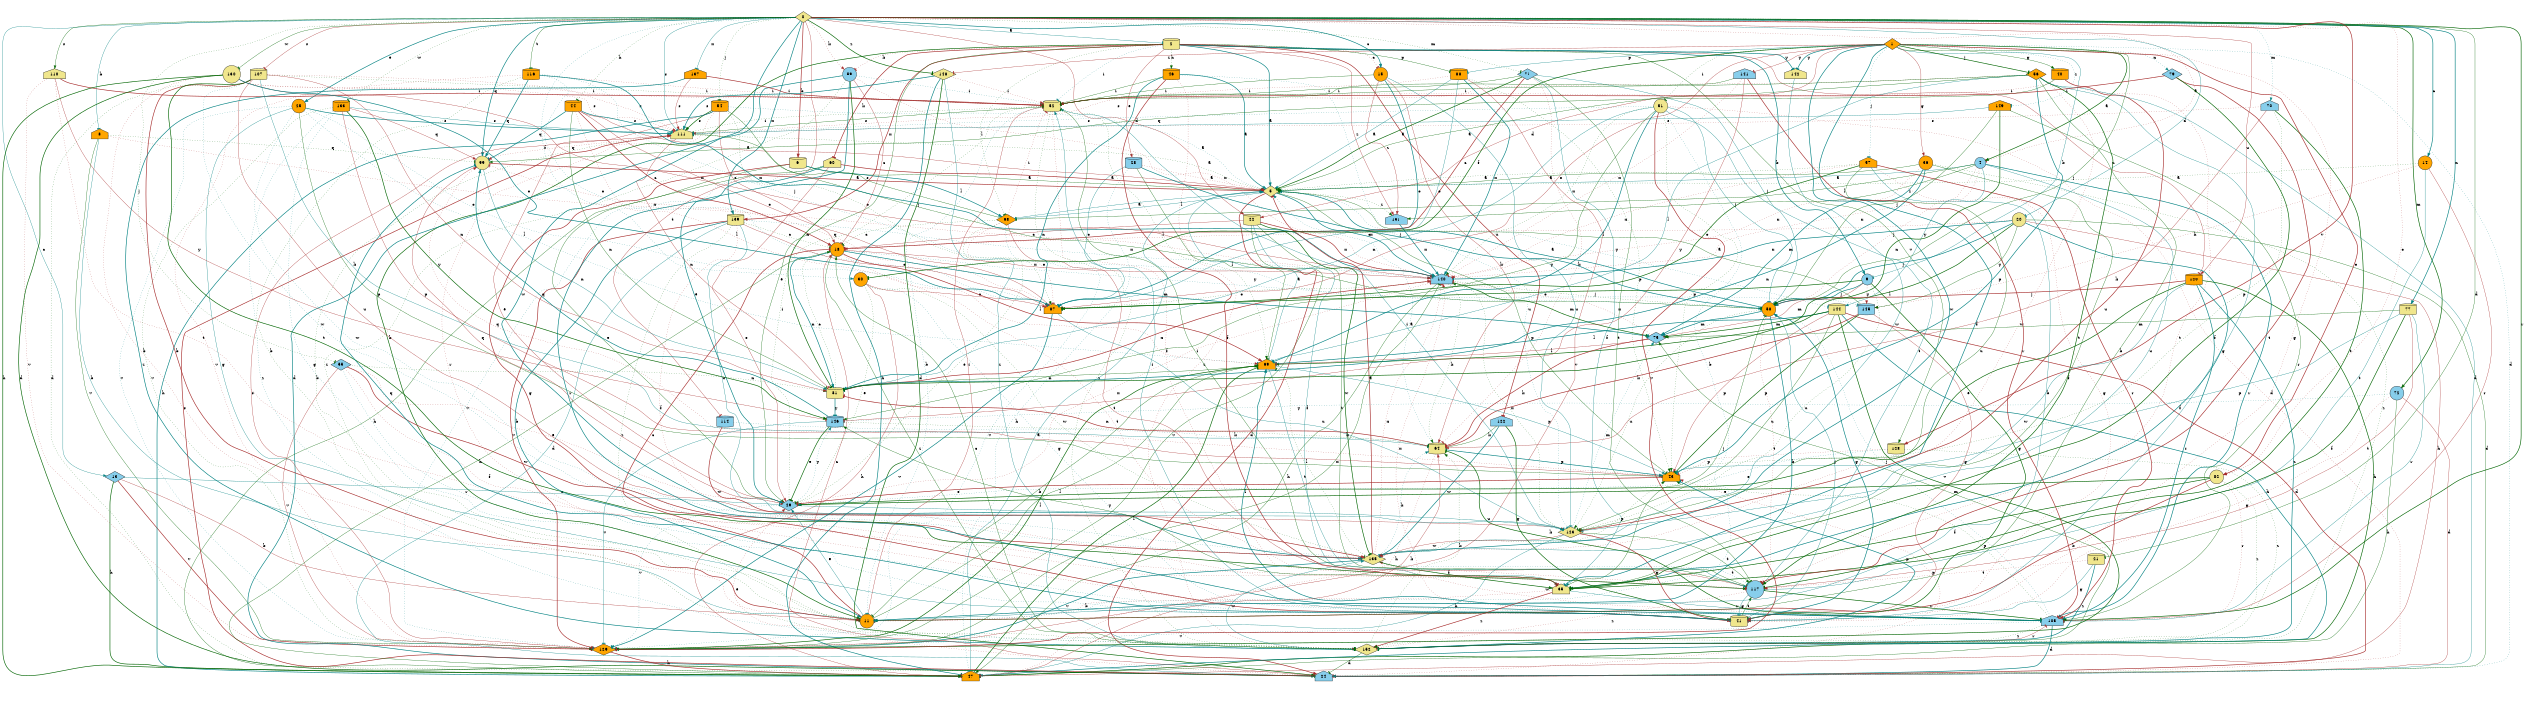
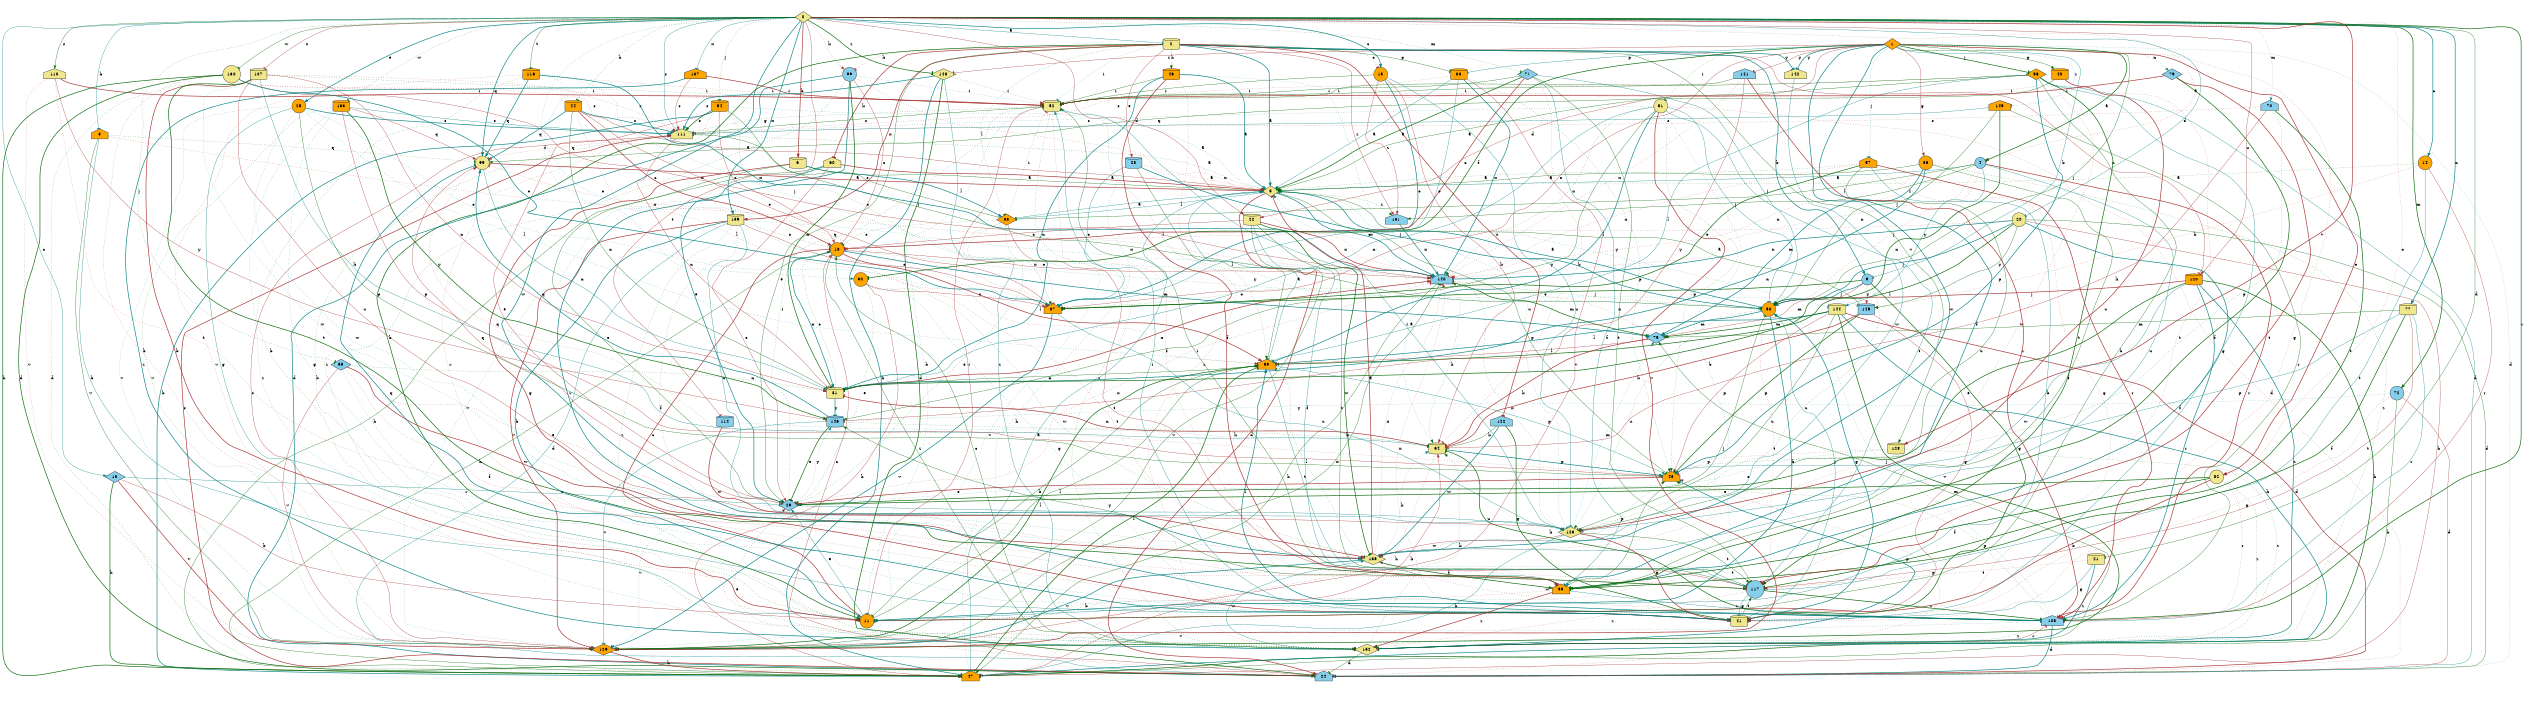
edge "111" -> "52": label "i" -> "g"
edge "4" -> "105": color teal -> brown
node "35": fillcolor khaki -> orange
